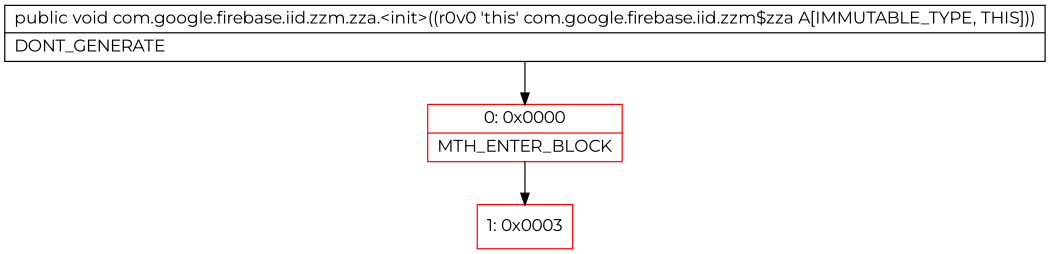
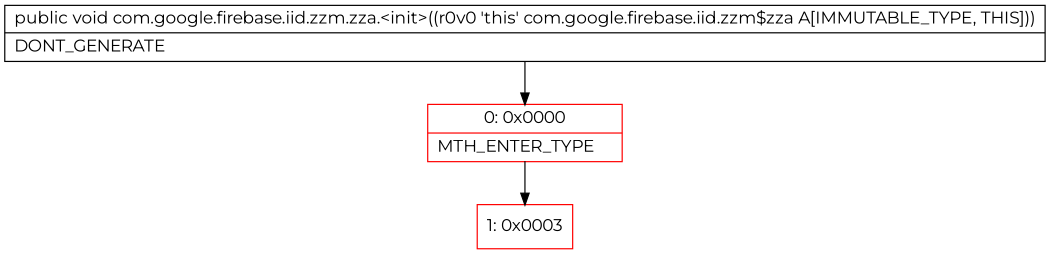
node "0: 0x0000": text "MTH_ENTER_BLOCK" -> "MTH_ENTER_TYPE"
